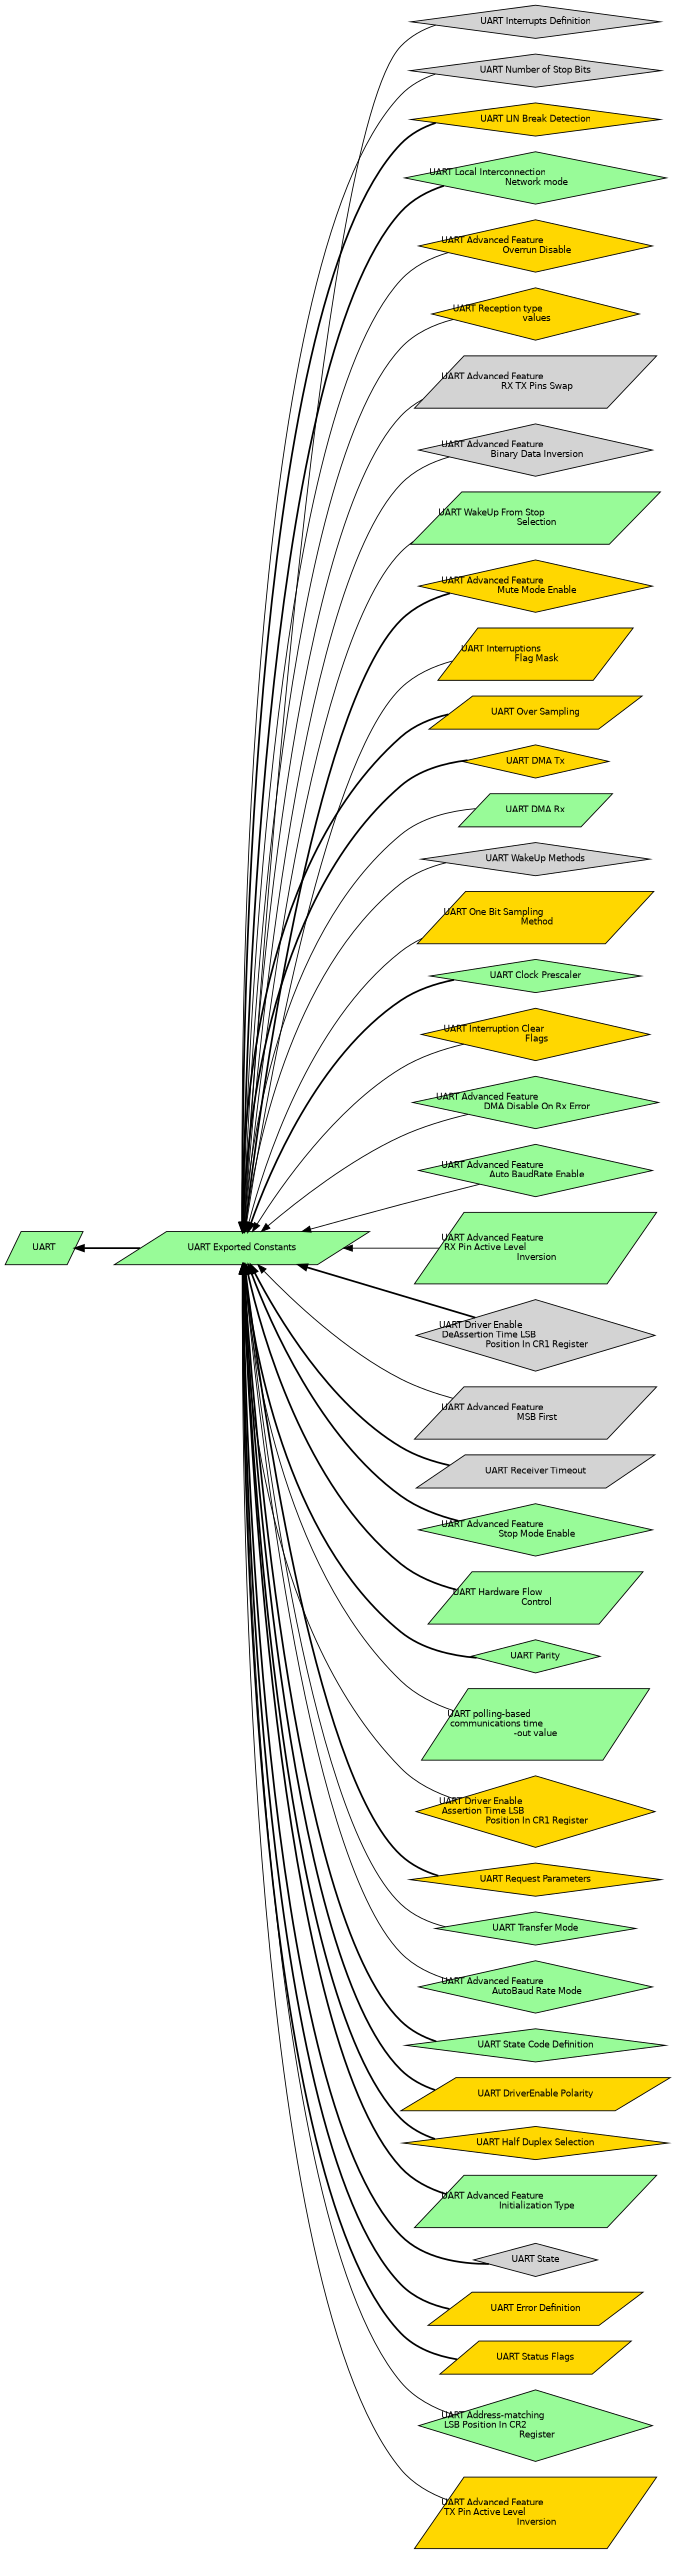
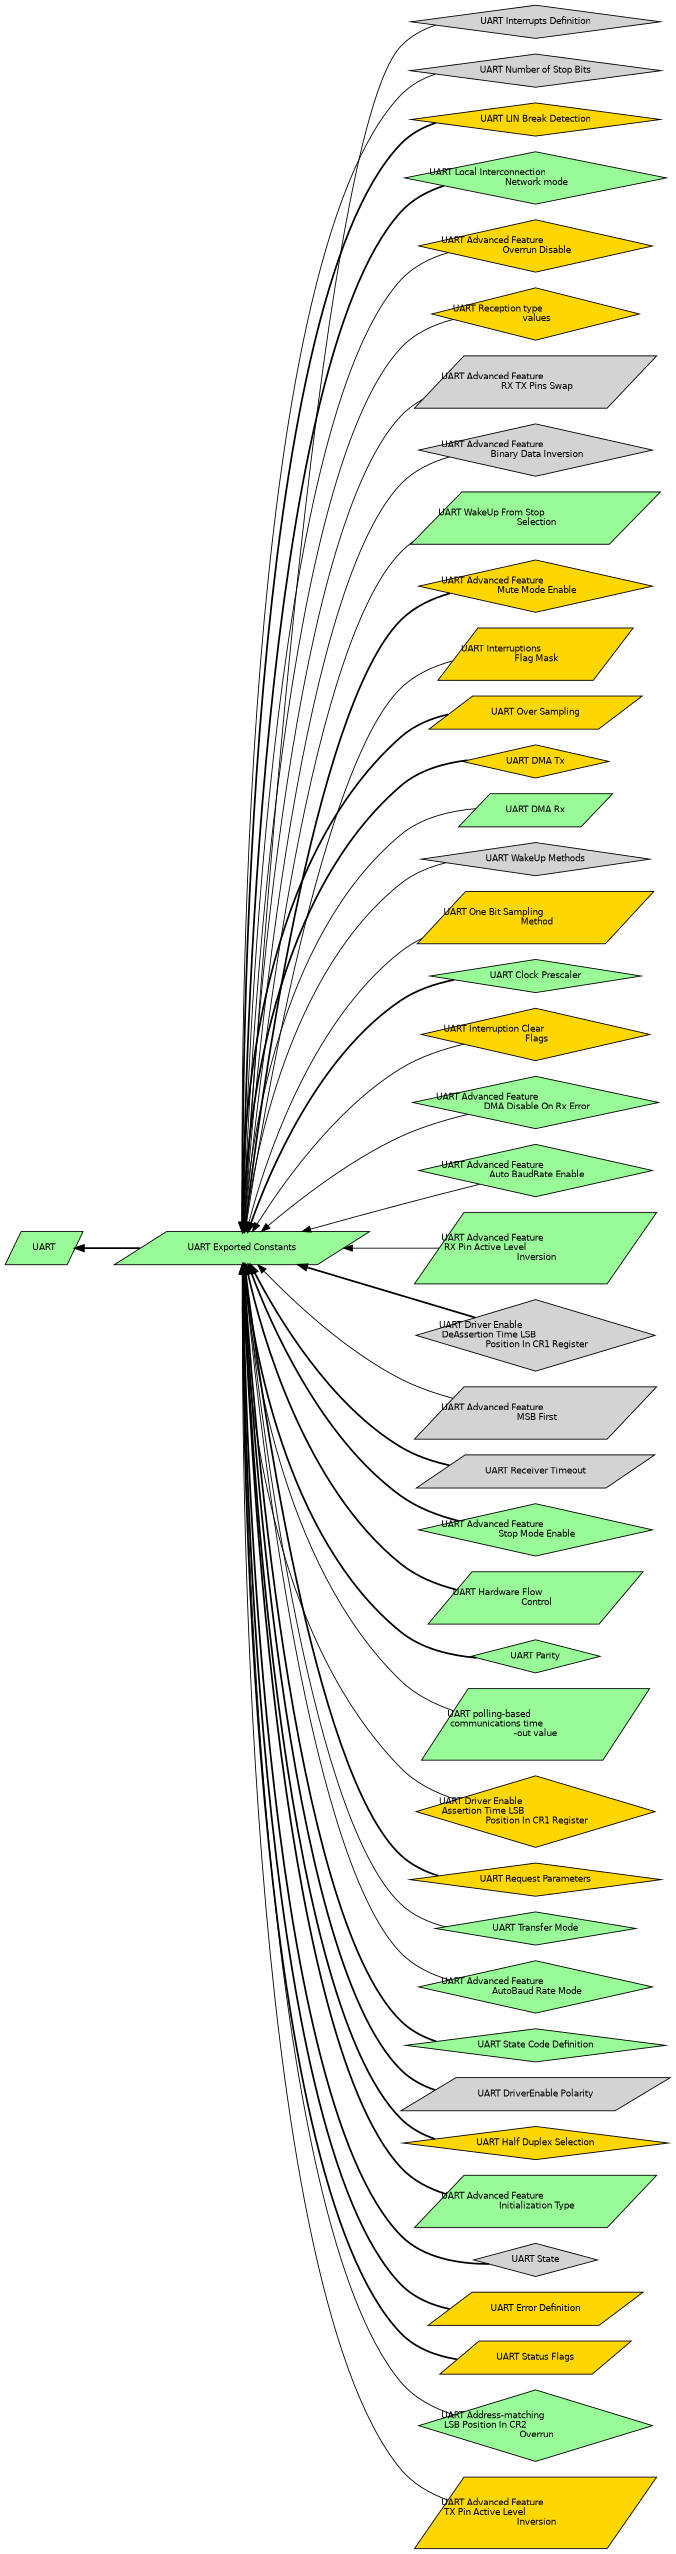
node "UART DriverEnable Polarity": fillcolor gold -> lightgrey
node "UART Address-matching LSB Position In CR2 Register": label "UART Address-matching LSB Position In CR2 Register" -> "UART Address-matching LSB Position In CR2 Overrun"
